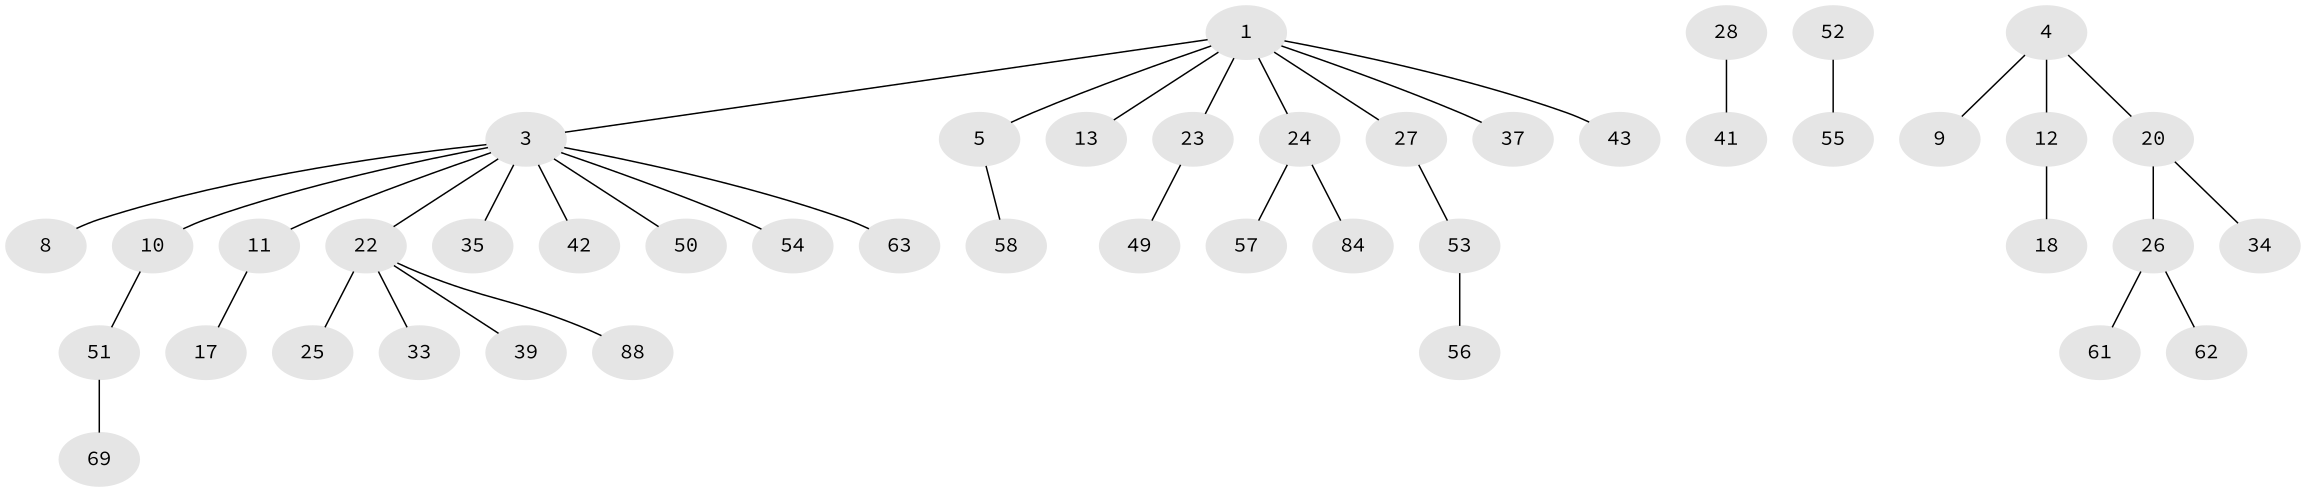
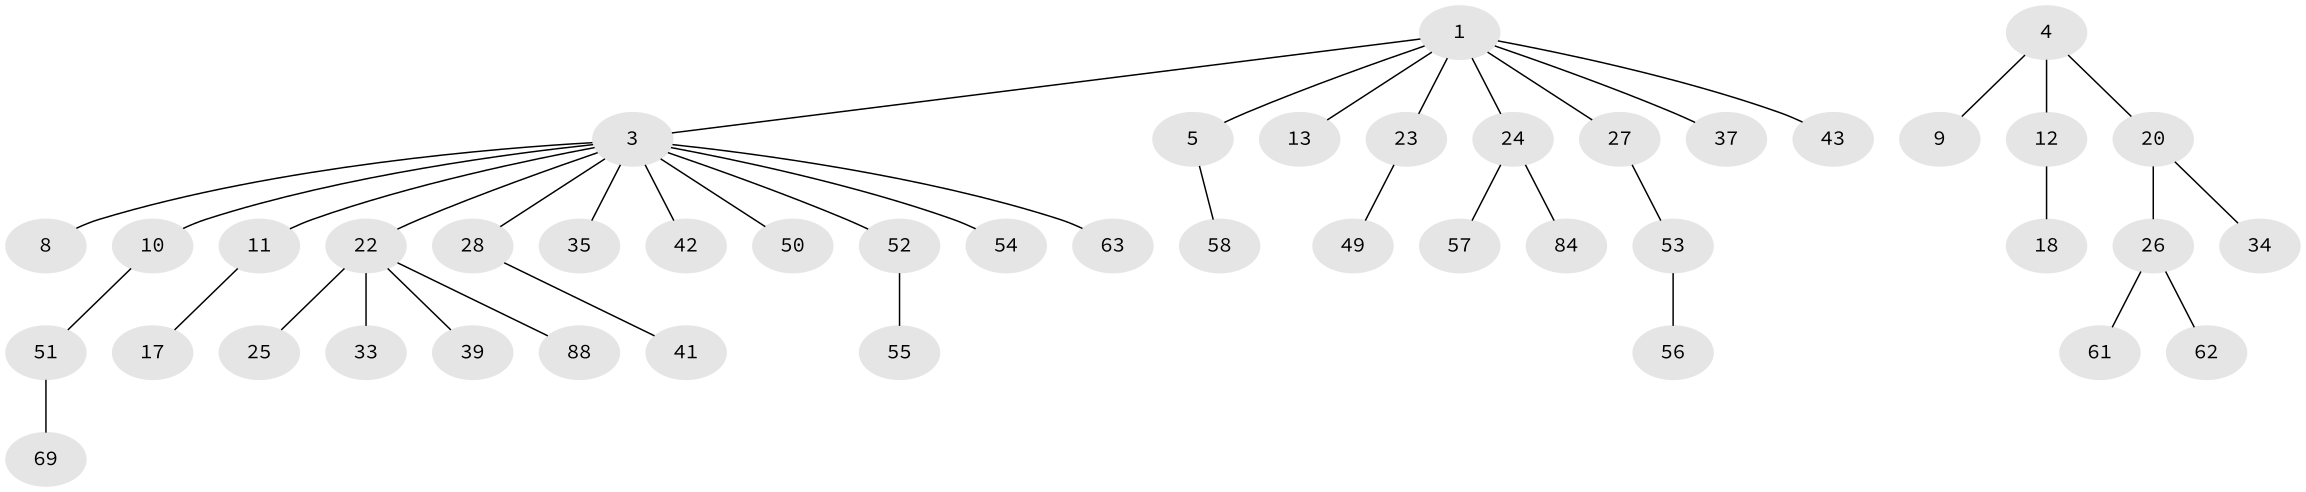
edge "3" -- "52": added
edge "3" -- "28": added
